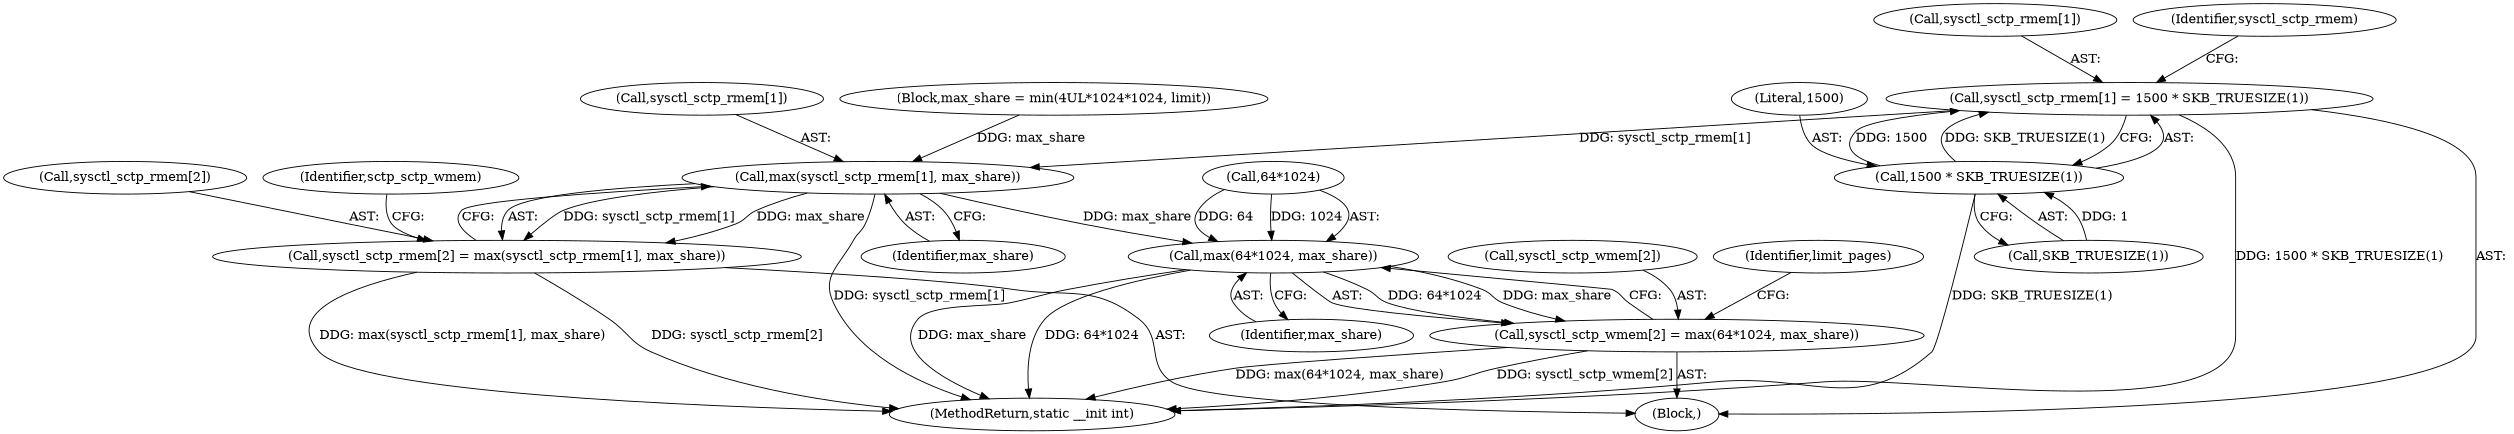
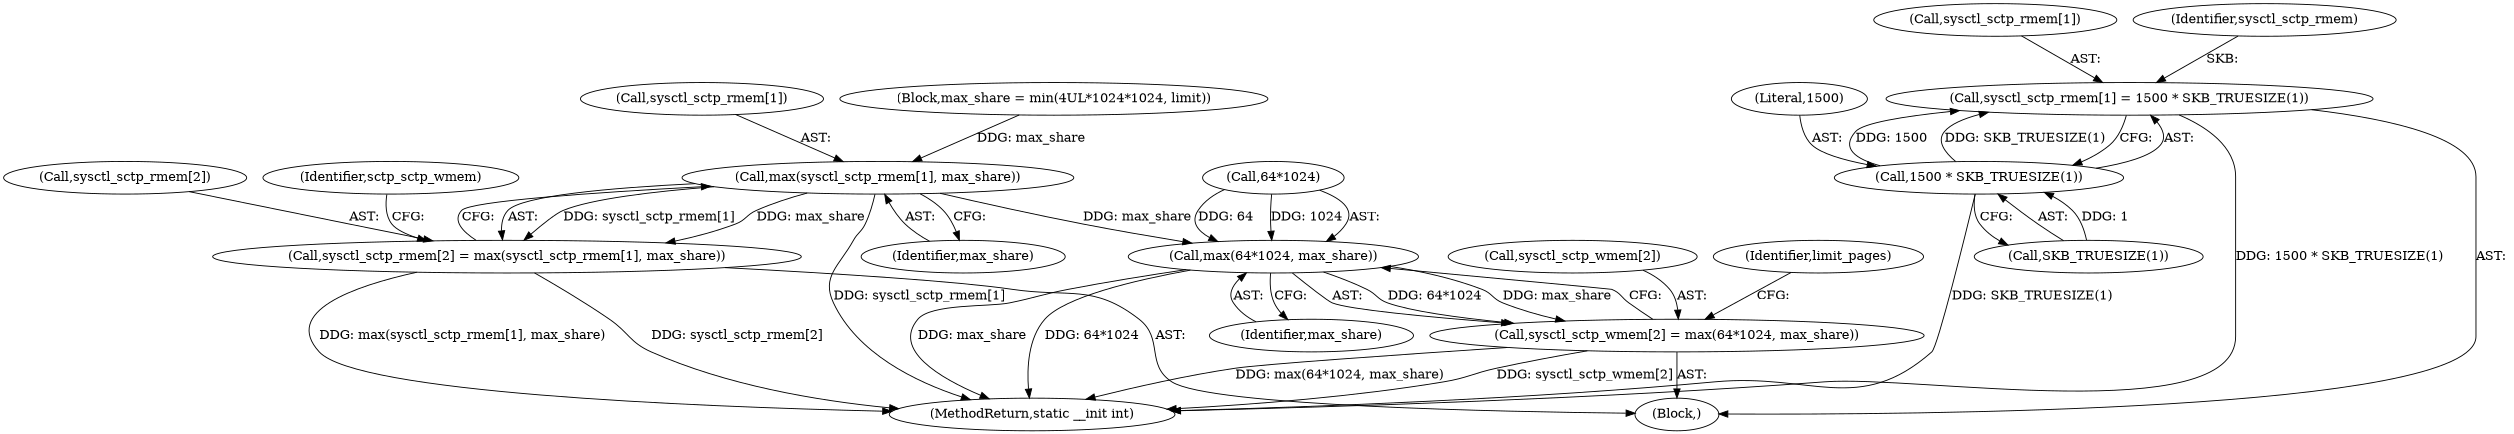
edge "(Identifier,sysctl_sctp_rmem)" -> "(Call,sysctl_sctp_rmem[1] = 1500 * SKB_TRUESIZE(1))": label "CFG: " -> "SKB: "
edge "(Call,sysctl_sctp_rmem[1] = 1500 * SKB_TRUESIZE(1))" -> "(Call,max(sysctl_sctp_rmem[1], max_share))": removed, label "DDG: sysctl_sctp_rmem[1]"
